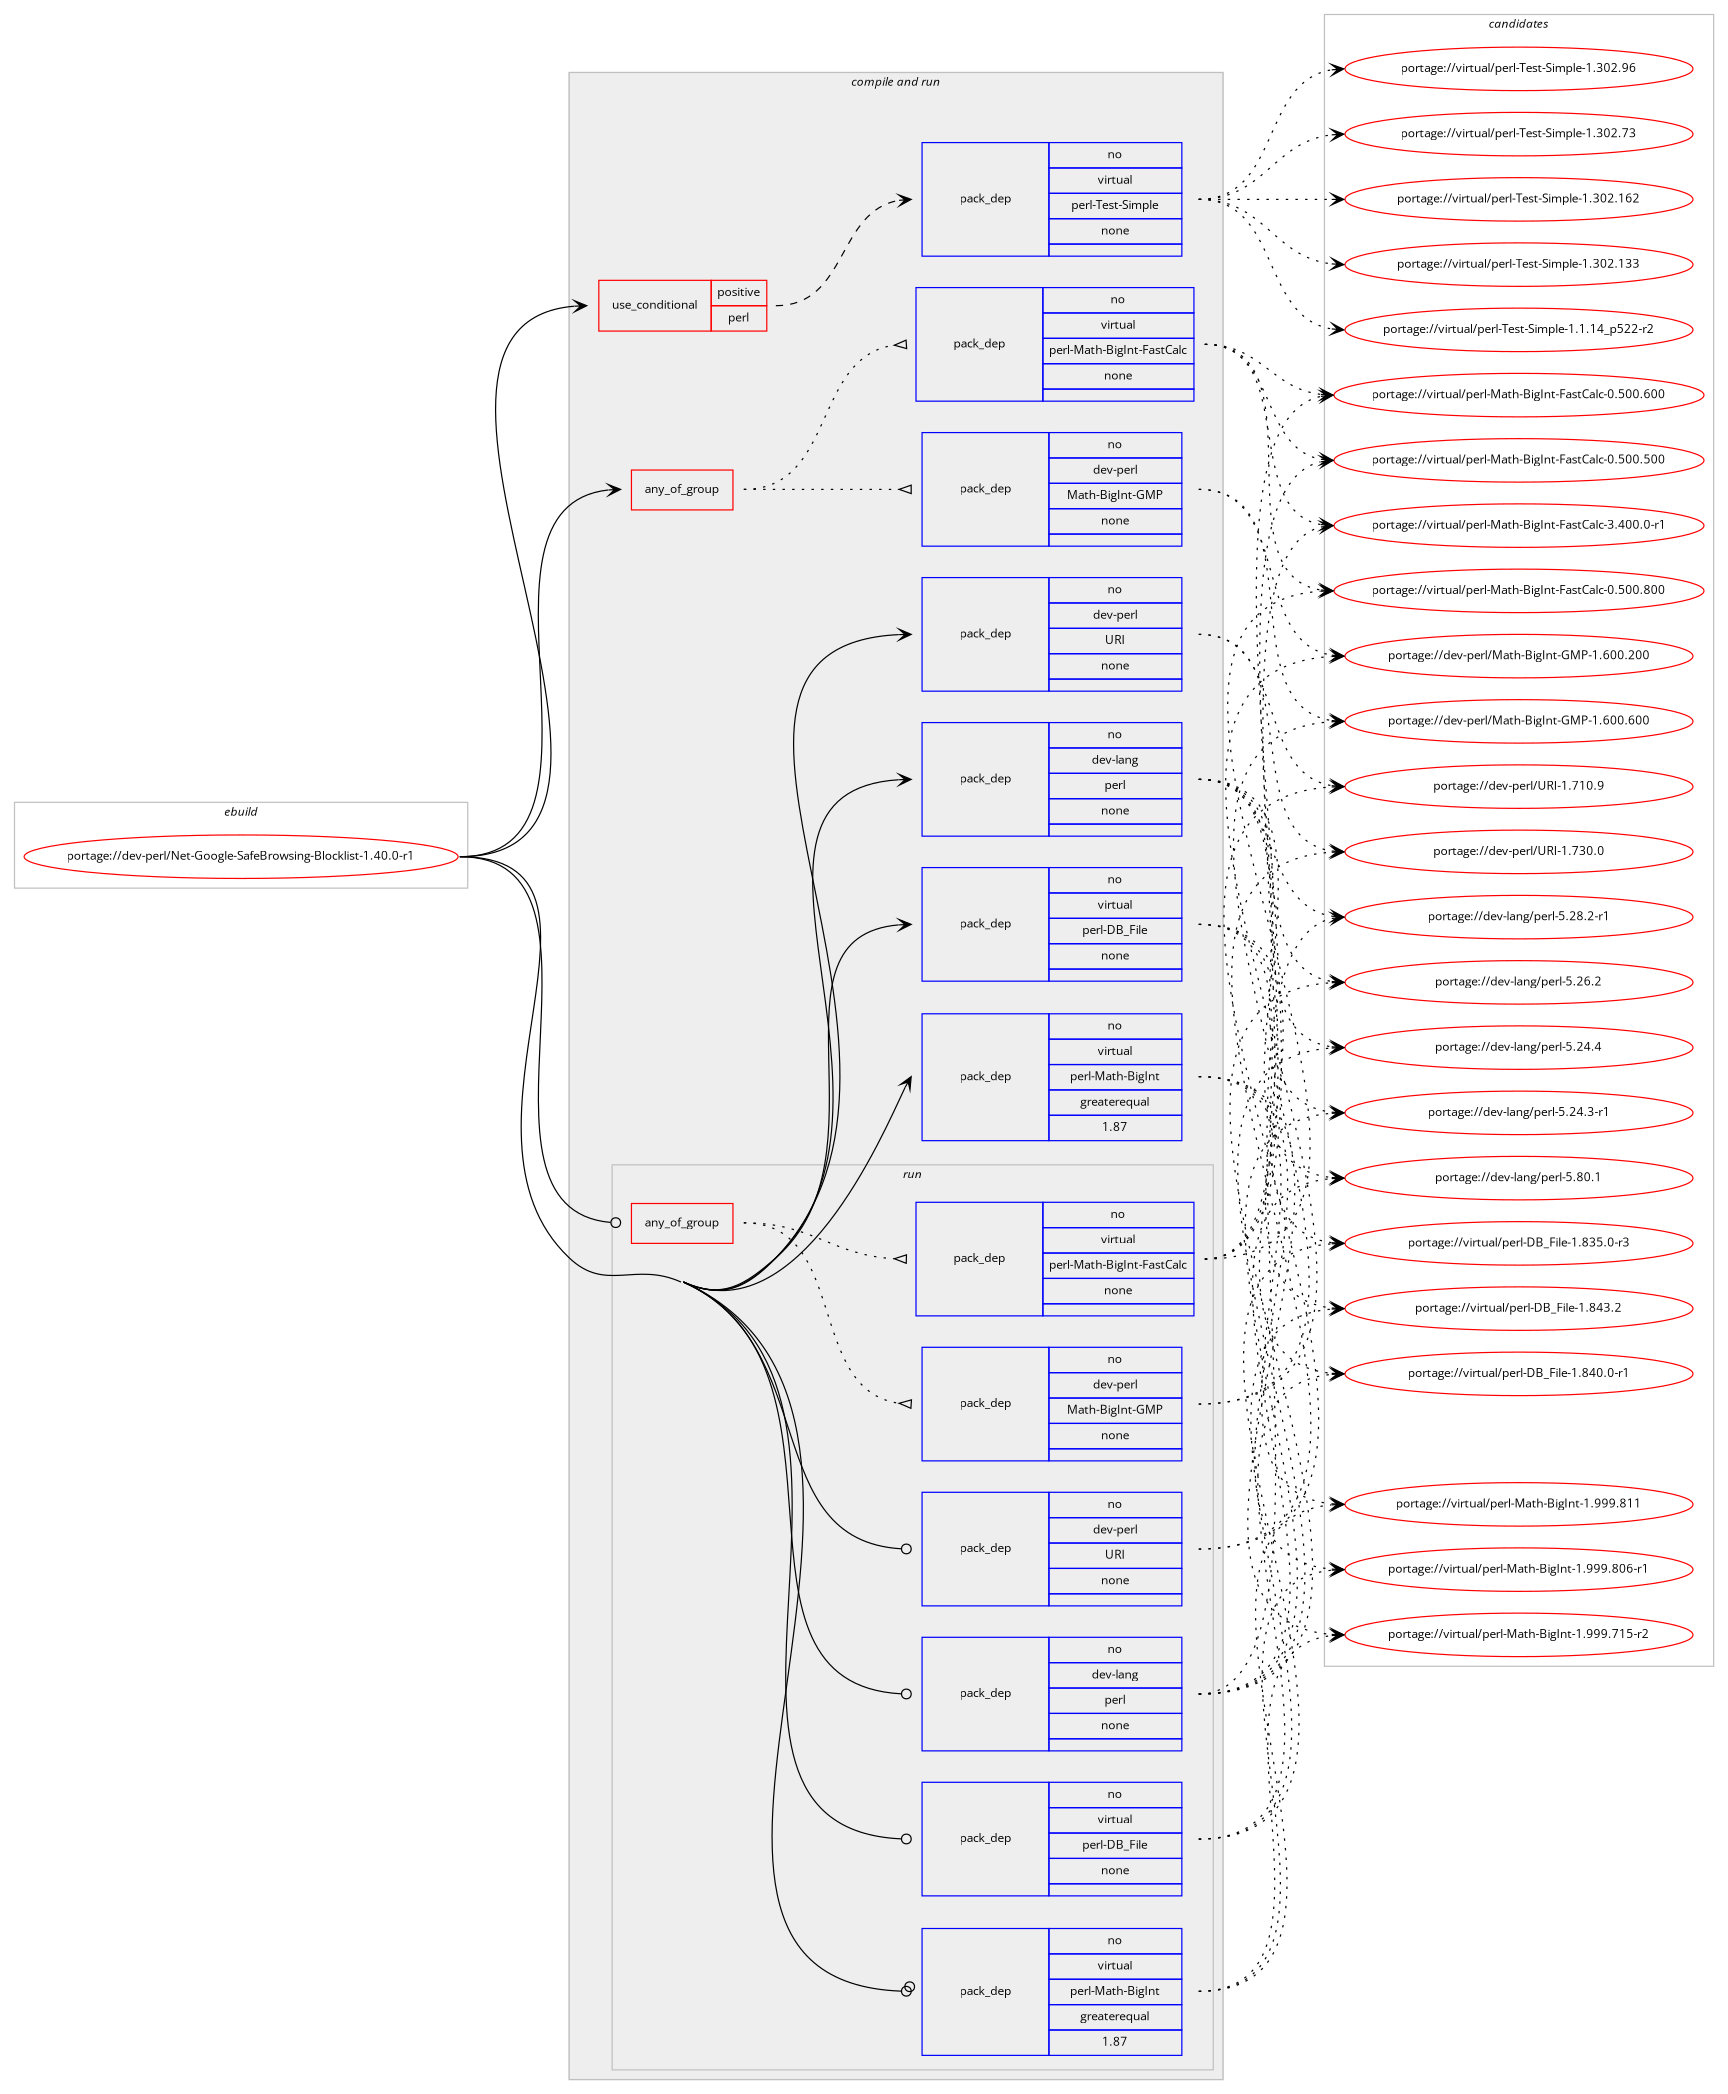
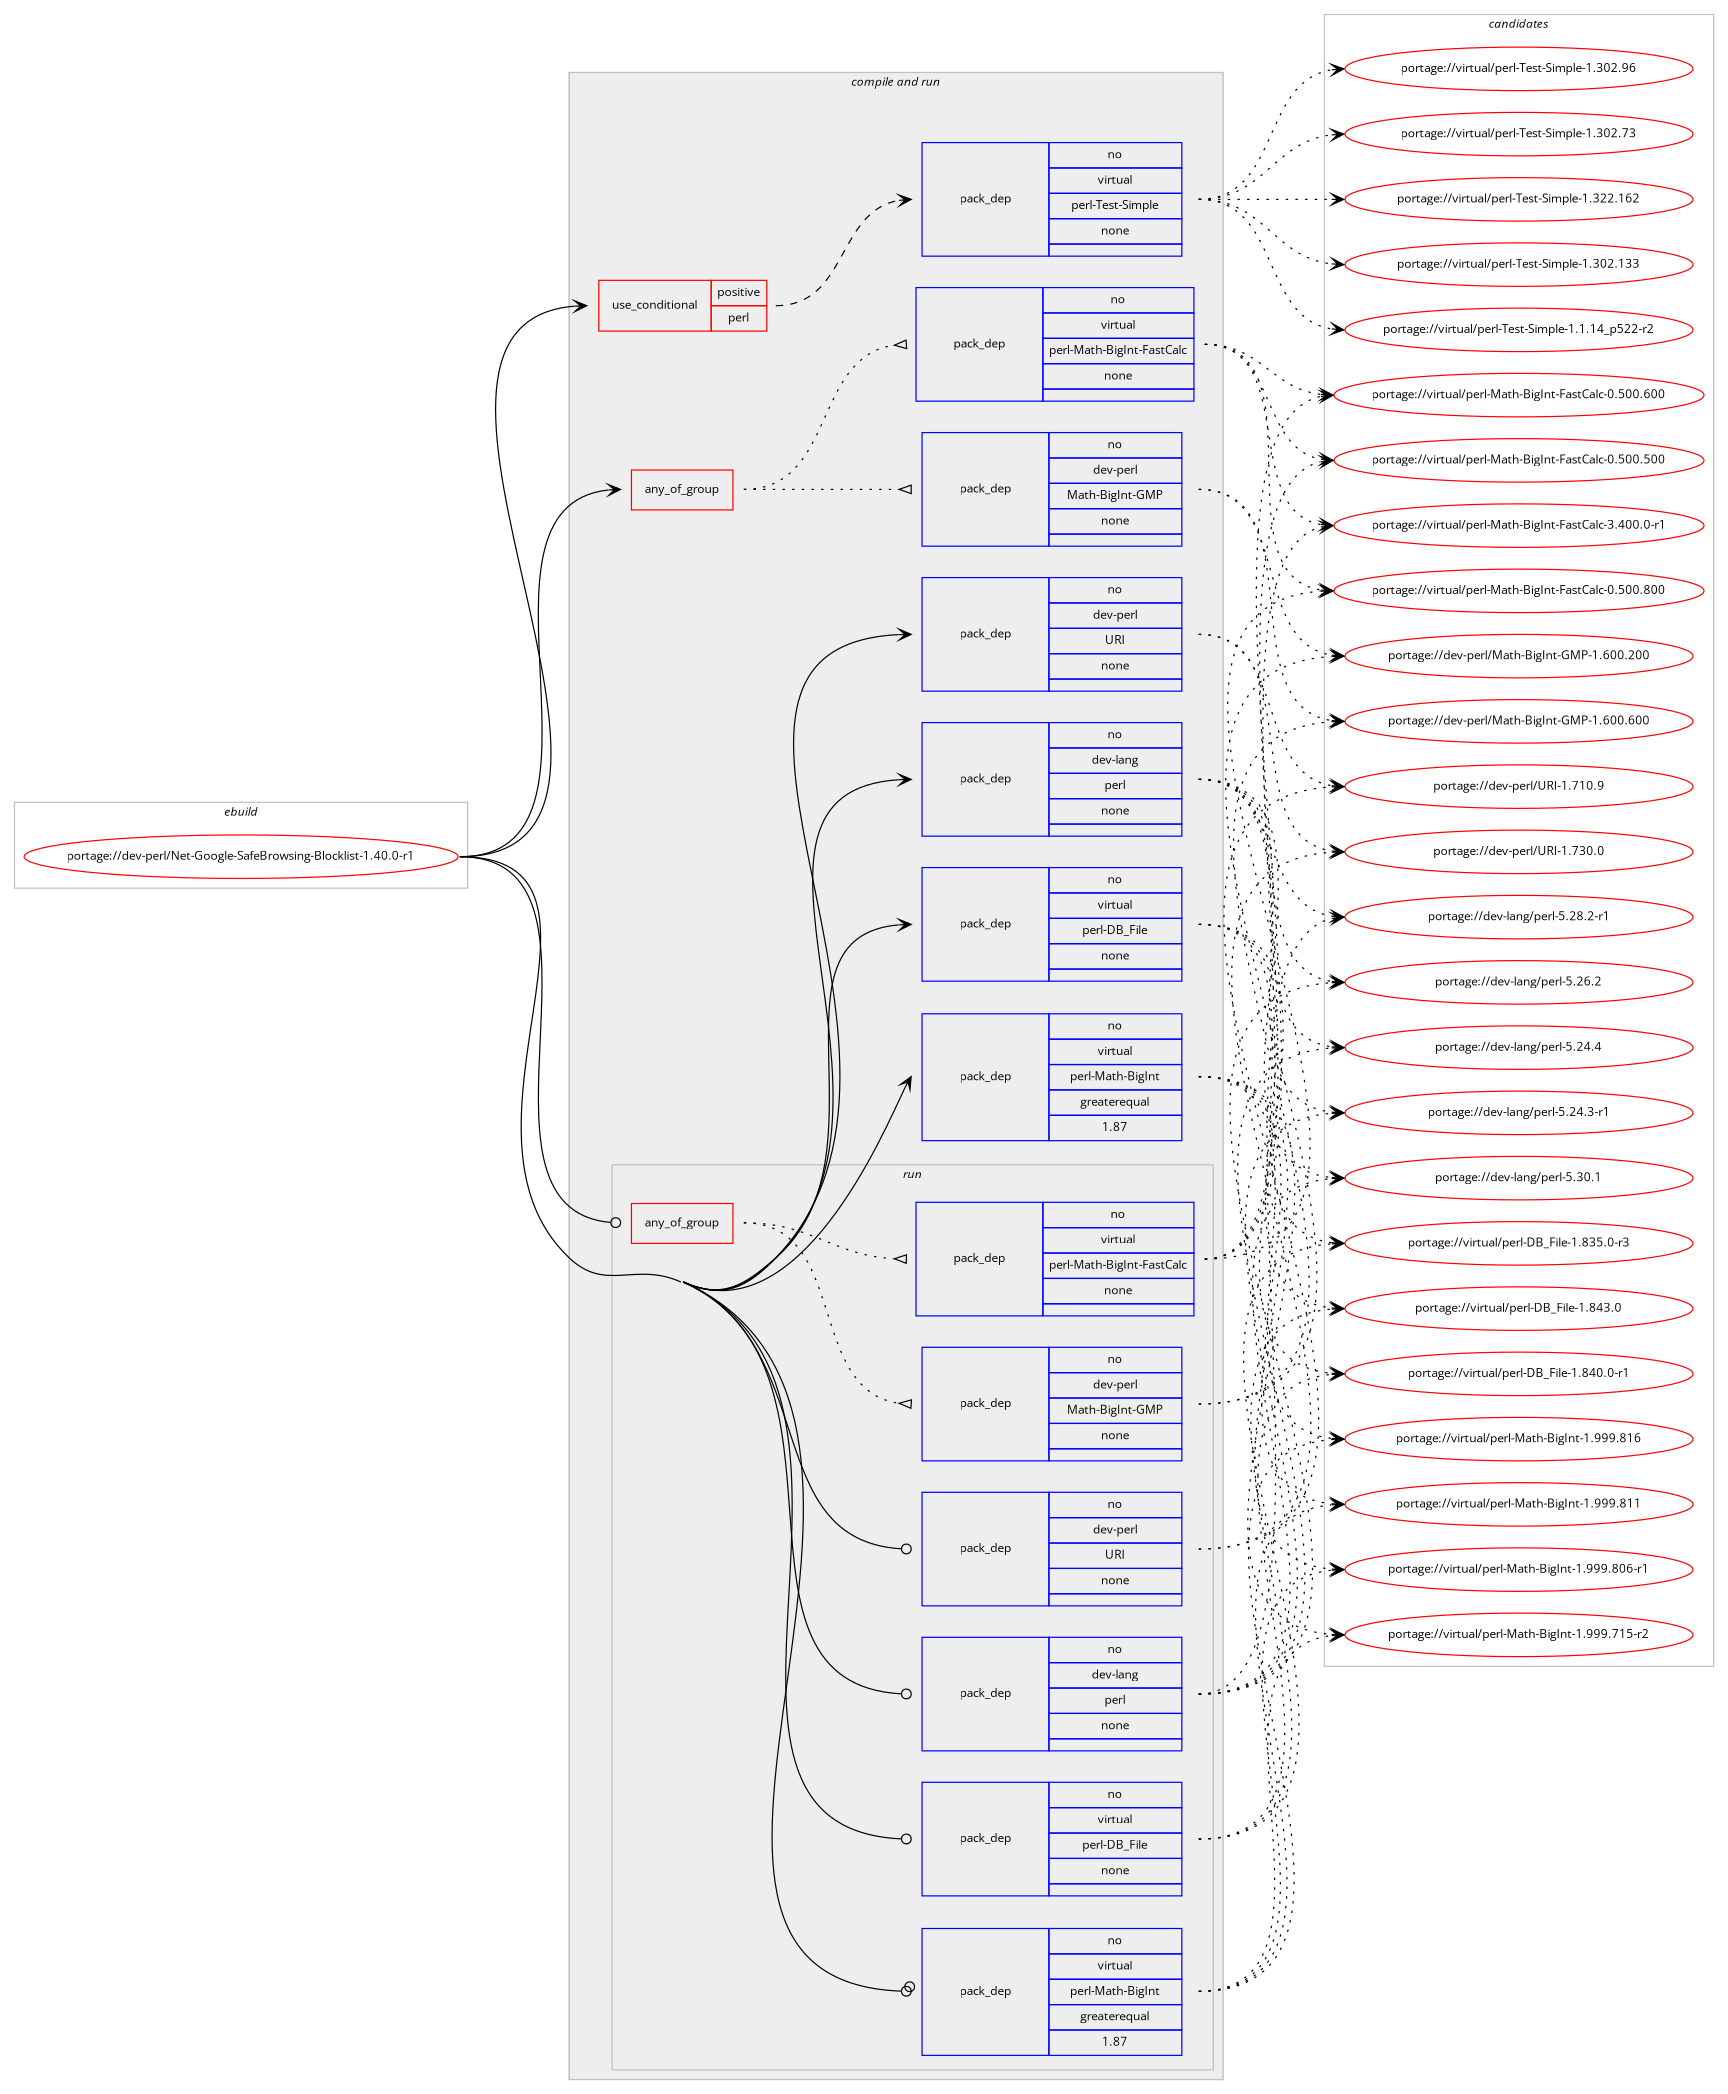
node "portage://virtual/perl-Test-Simple-1.302.162": label "portage://virtual/perl-Test-Simple-1.302.162" -> "portage://virtual/perl-Test-Simple-1.322.162"
node "portage://dev-lang/perl-5.80.1": label "portage://dev-lang/perl-5.80.1" -> "portage://dev-lang/perl-5.30.1"
node "portage://virtual/perl-DB_File-1.843.2": label "portage://virtual/perl-DB_File-1.843.2" -> "portage://virtual/perl-DB_File-1.843.0"
node "portage://virtual/perl-Math-BigInt-1.999.816": added
